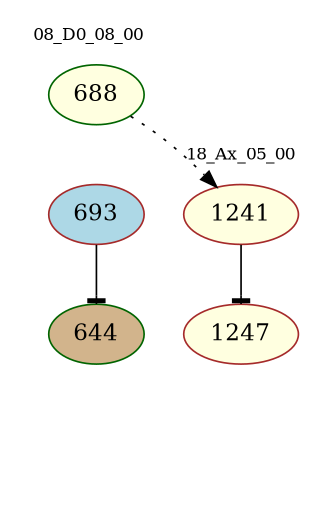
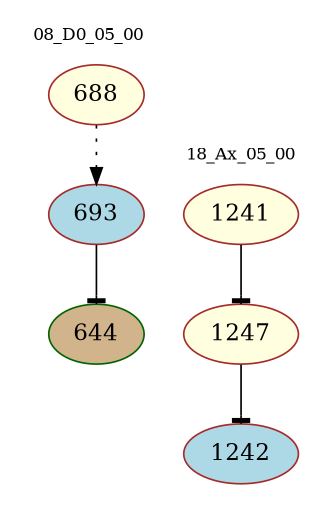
cluster "08_D0_08_00": label "08_D0_08_00" -> "08_D0_05_00"
node "688": color darkgreen -> brown
edge "688" -> "1241": now "688" -> "693"
node "1242": added
